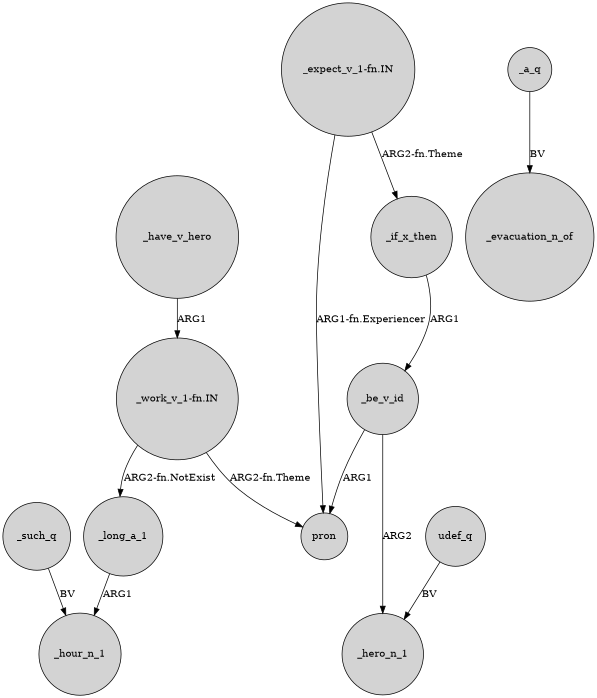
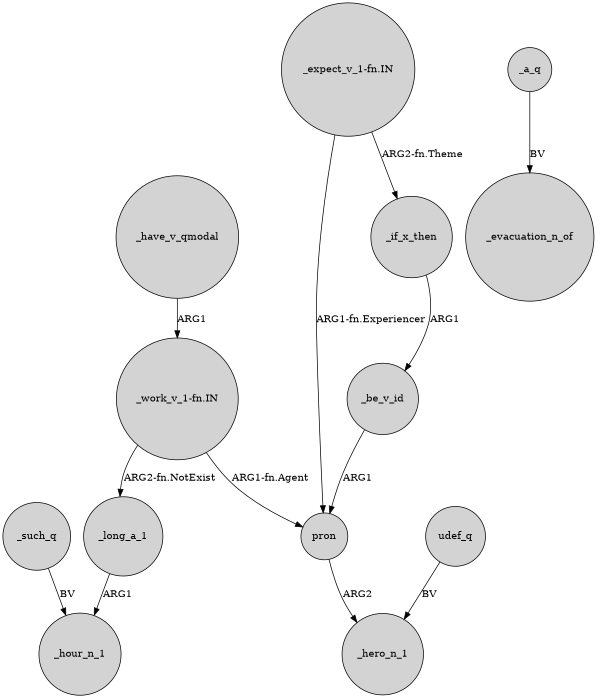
node "_have_v_hero": label "_have_v_hero" -> "_have_v_qmodal"
edge "_work_v_1-fn.IN" -> "pron": label "ARG2-fn.Theme" -> "ARG1-fn.Agent"
edge "_be_v_id" -> "_hero_n_1": now "pron" -> "_hero_n_1"
